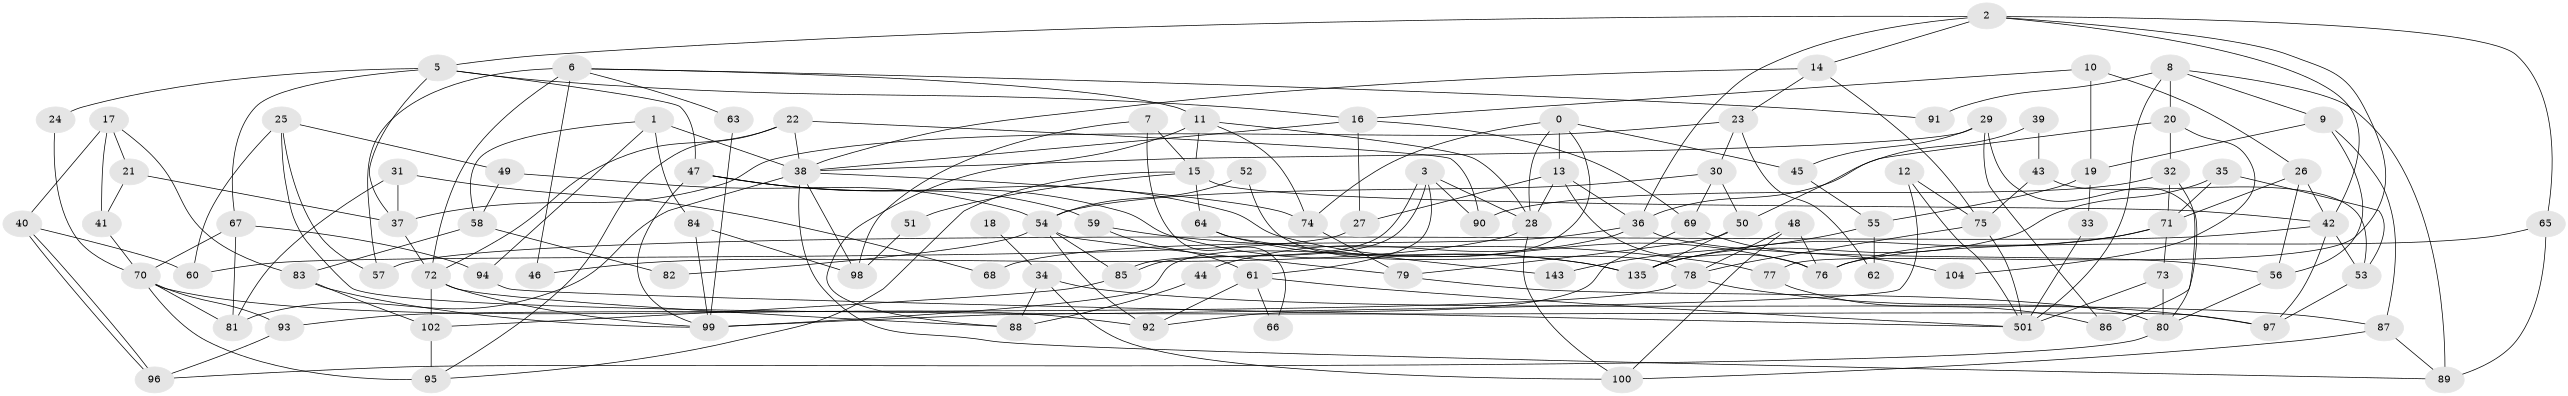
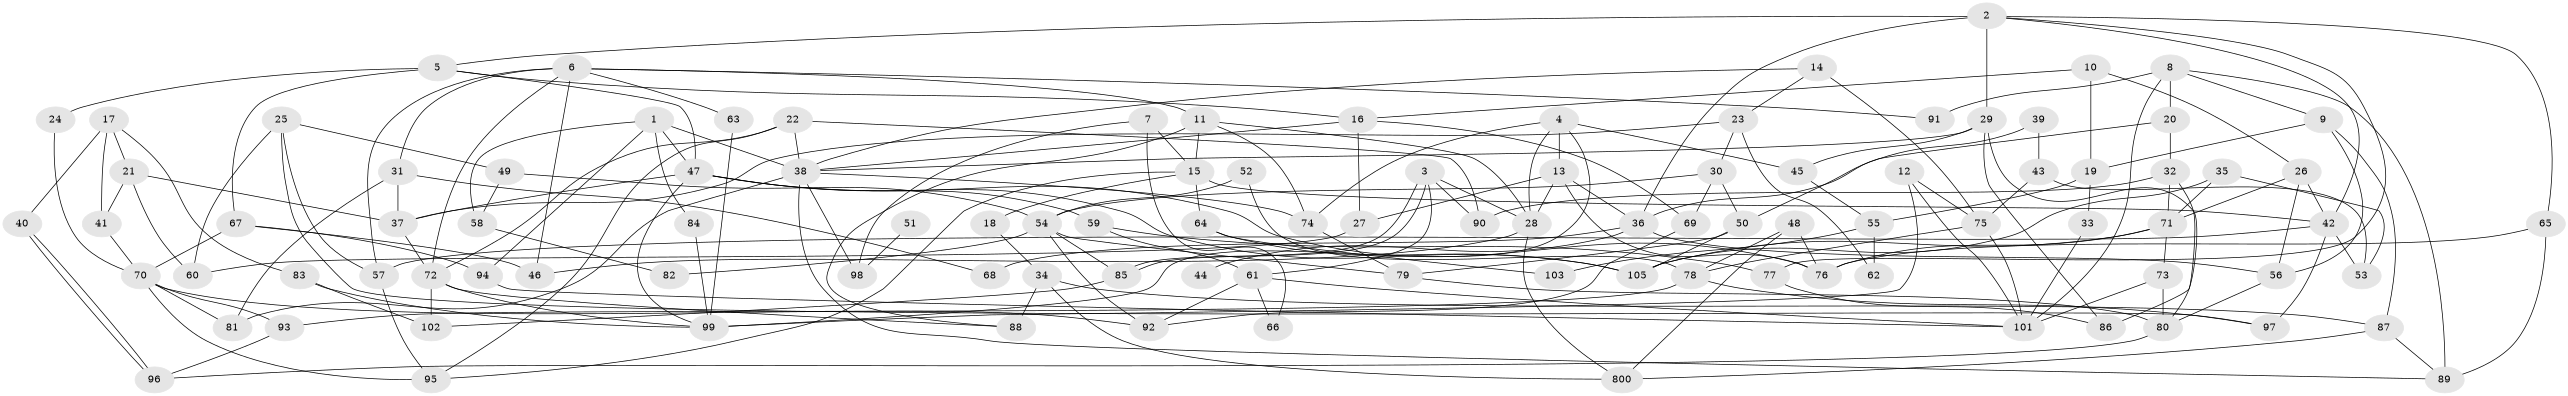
edge "2" -- "14": now "2" -- "29"
edge "6" -- "31": added
node "0": label "0" -> "4"
edge "5" -- "37": now "47" -- "37"
edge "1" -- "47": added
edge "15" -- "51": now "15" -- "18"
edge "40" -- "60": now "21" -- "60"
edge "84" -- "98": removed
edge "58" -- "83": removed
edge "67" -- "81": now "67" -- "46"
node "143": label "143" -> "103"
node "135": label "135" -> "105"
node "104": removed
edge "53" -- "97": removed
edge "44" -- "88": removed
node "501": label "501" -> "101"
edge "102" -- "95": now "57" -- "95"
node "100": label "100" -> "800"
